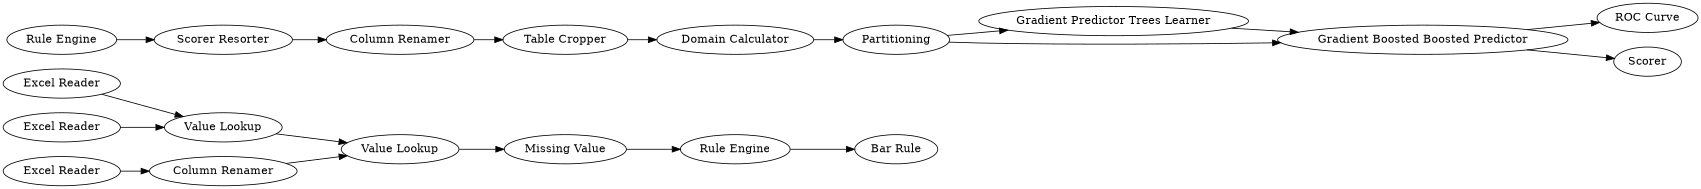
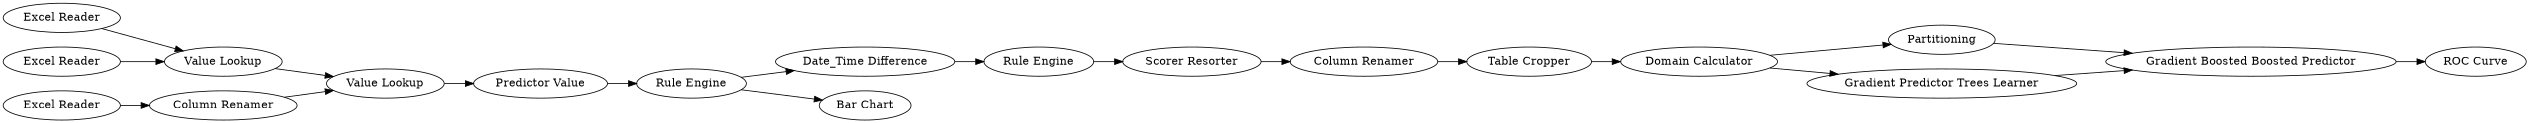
edge "Partitioning" -> "Gradient Predictor Trees Learner": now "Domain Calculator" -> "Gradient Predictor Trees Learner"
node "Date_Time Difference": added
node "Scorer": removed
node "Missing Value": label "Missing Value" -> "Predictor Value"
node "Bar Rule": label "Bar Rule" -> "Bar Chart"
